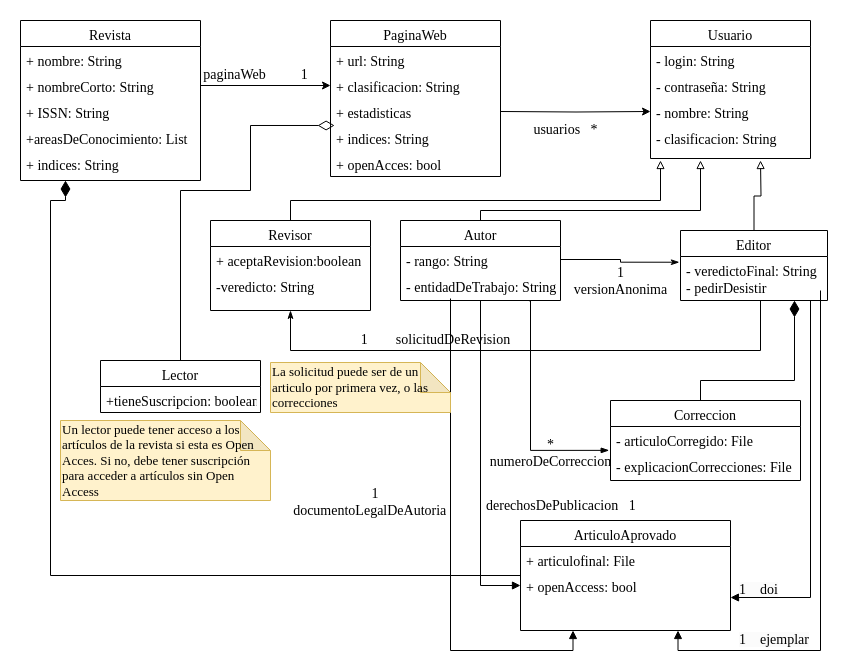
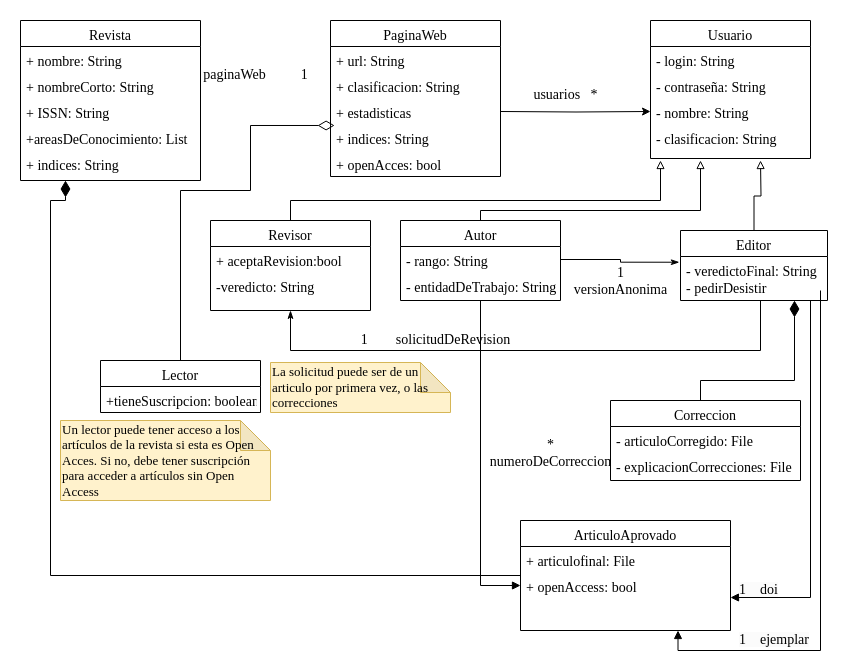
edge "+ nombreCorto: String" -> "+ clasificacion: String": removed
node "usuarios *": moved (566, 131) -> (566, 96)
node "+ aceptaRevision:boolean": label "+ aceptaRevision:boolean" -> "+ aceptaRevision:bool"
edge "- entidadDeTrabajo: String" -> "- articuloCorregido: File": removed
node "1 documentoLegalDeAutoria": removed
node "derechosDePublicacion 1": removed
edge "- entidadDeTrabajo: String" -> "ArticuloAprovado": removed
